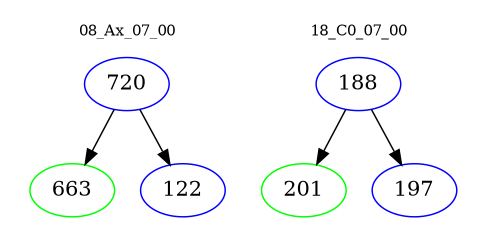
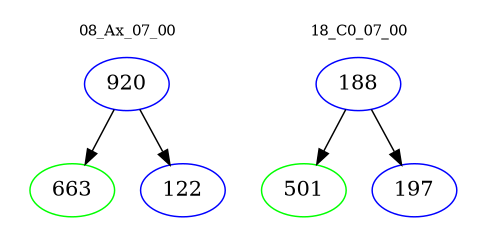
node "720": label "720" -> "920"
node "201": label "201" -> "501"
